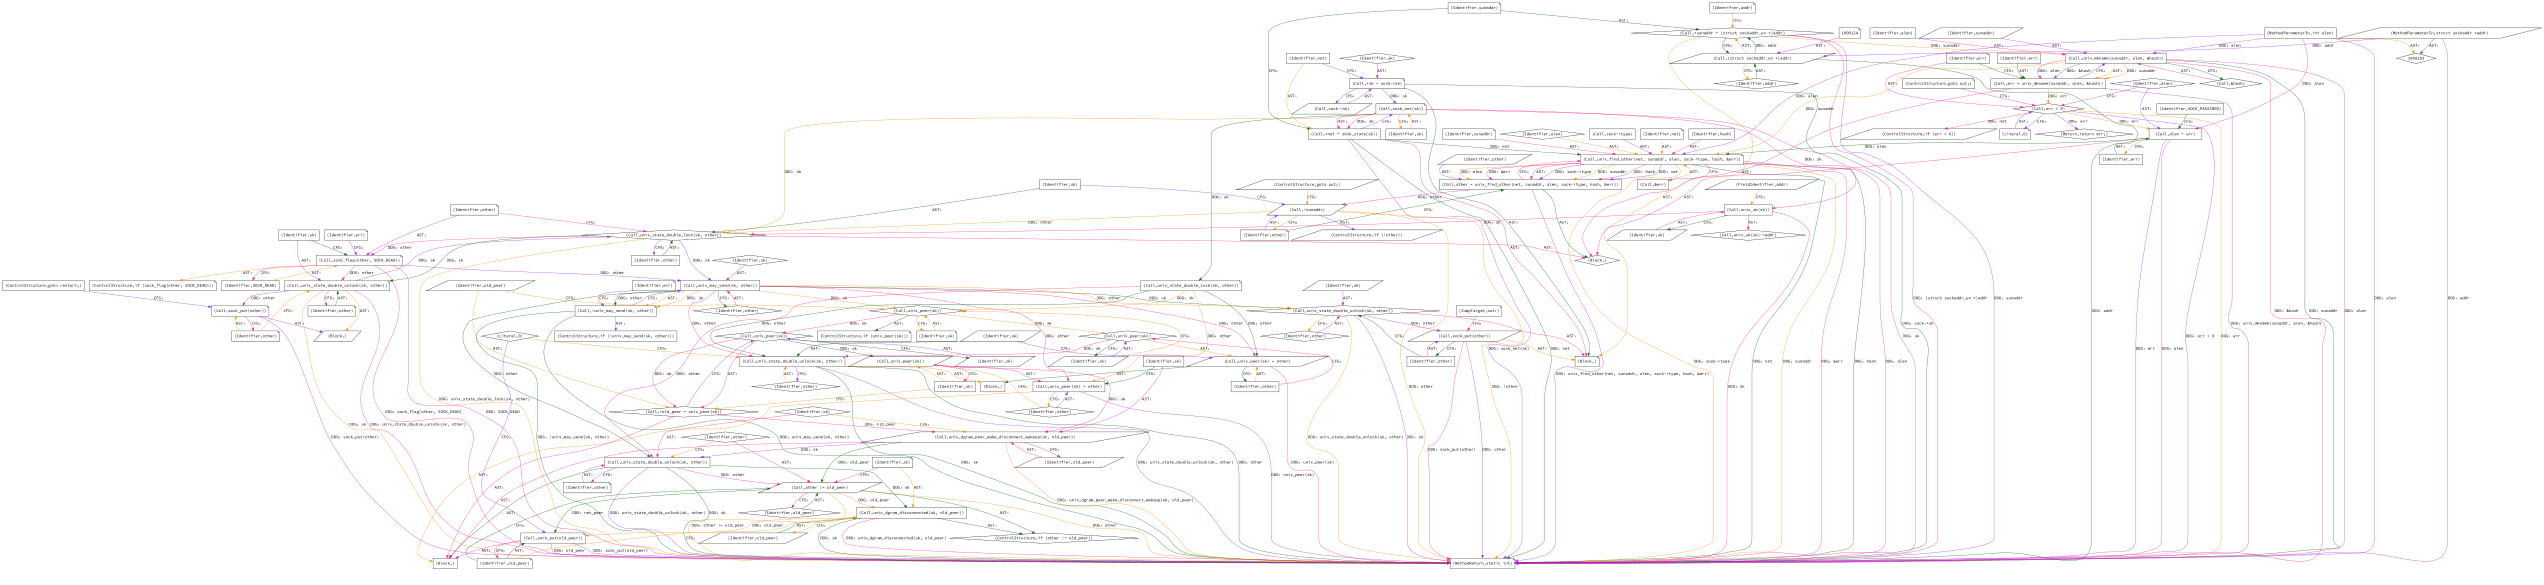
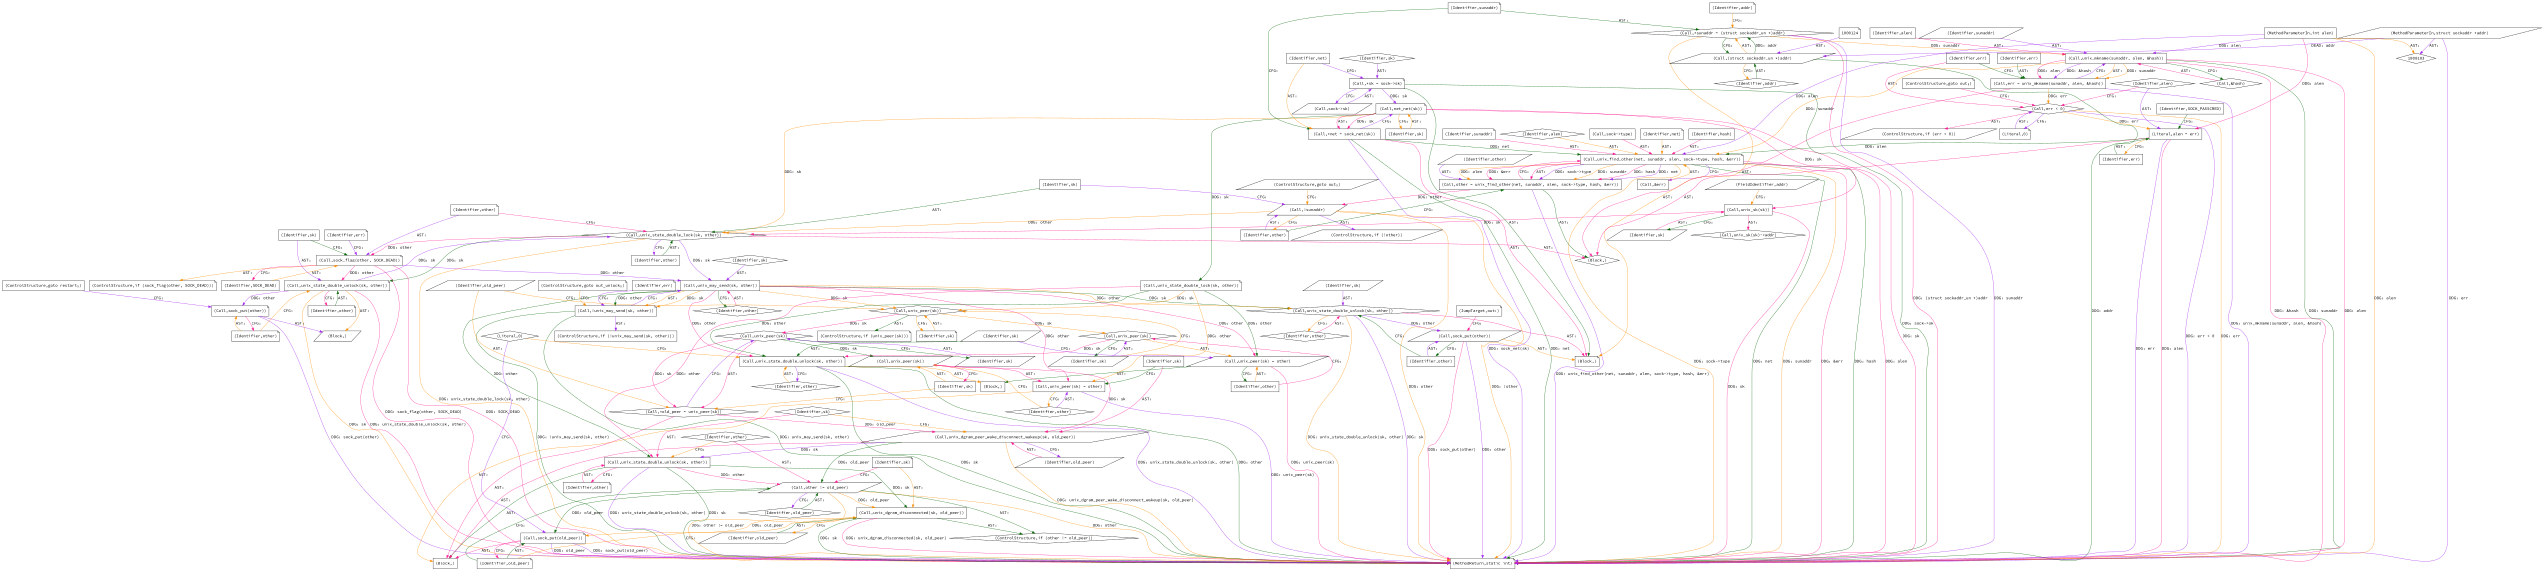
edge "(MethodParameterIn,struct sockaddr *addr)" -> "(Call,(struct sockaddr_un *)addr)": label "DDG: addr" -> "DEAD: addr"
node "(Call,sock_net(sk))": label "(Call,sock_net(sk))" -> "(Call,net_net(sk))"
edge "(Call,err < 0)" -> "(ControlStructure,if (err < 0))": label "DDG: net" -> "AST: "
node "(Call,*net = sock_state(sk))": label "(Call,*net = sock_state(sk))" -> "(Call,*net = sock_net(sk))"
node "(Return,return err;)": removed
node "(Call,alen = err)": label "(Call,alen = err)" -> "(Literal,alen = err)"
node "(ControlStructure,goto out_unlock;)": added
edge "(MethodParameterIn,struct sockaddr *addr)" -> "(MethodReturn,static int)": label "DDG: addr" -> "DDG: err"
edge "(Call,other != old_peer)" -> "(Call,sock_put(old_peer))": label "DDG: net_peer" -> "DDG: old_peer"
edge "(MethodParameterIn,int alen)" -> "(MethodReturn,static int)": color purple -> darkorange
